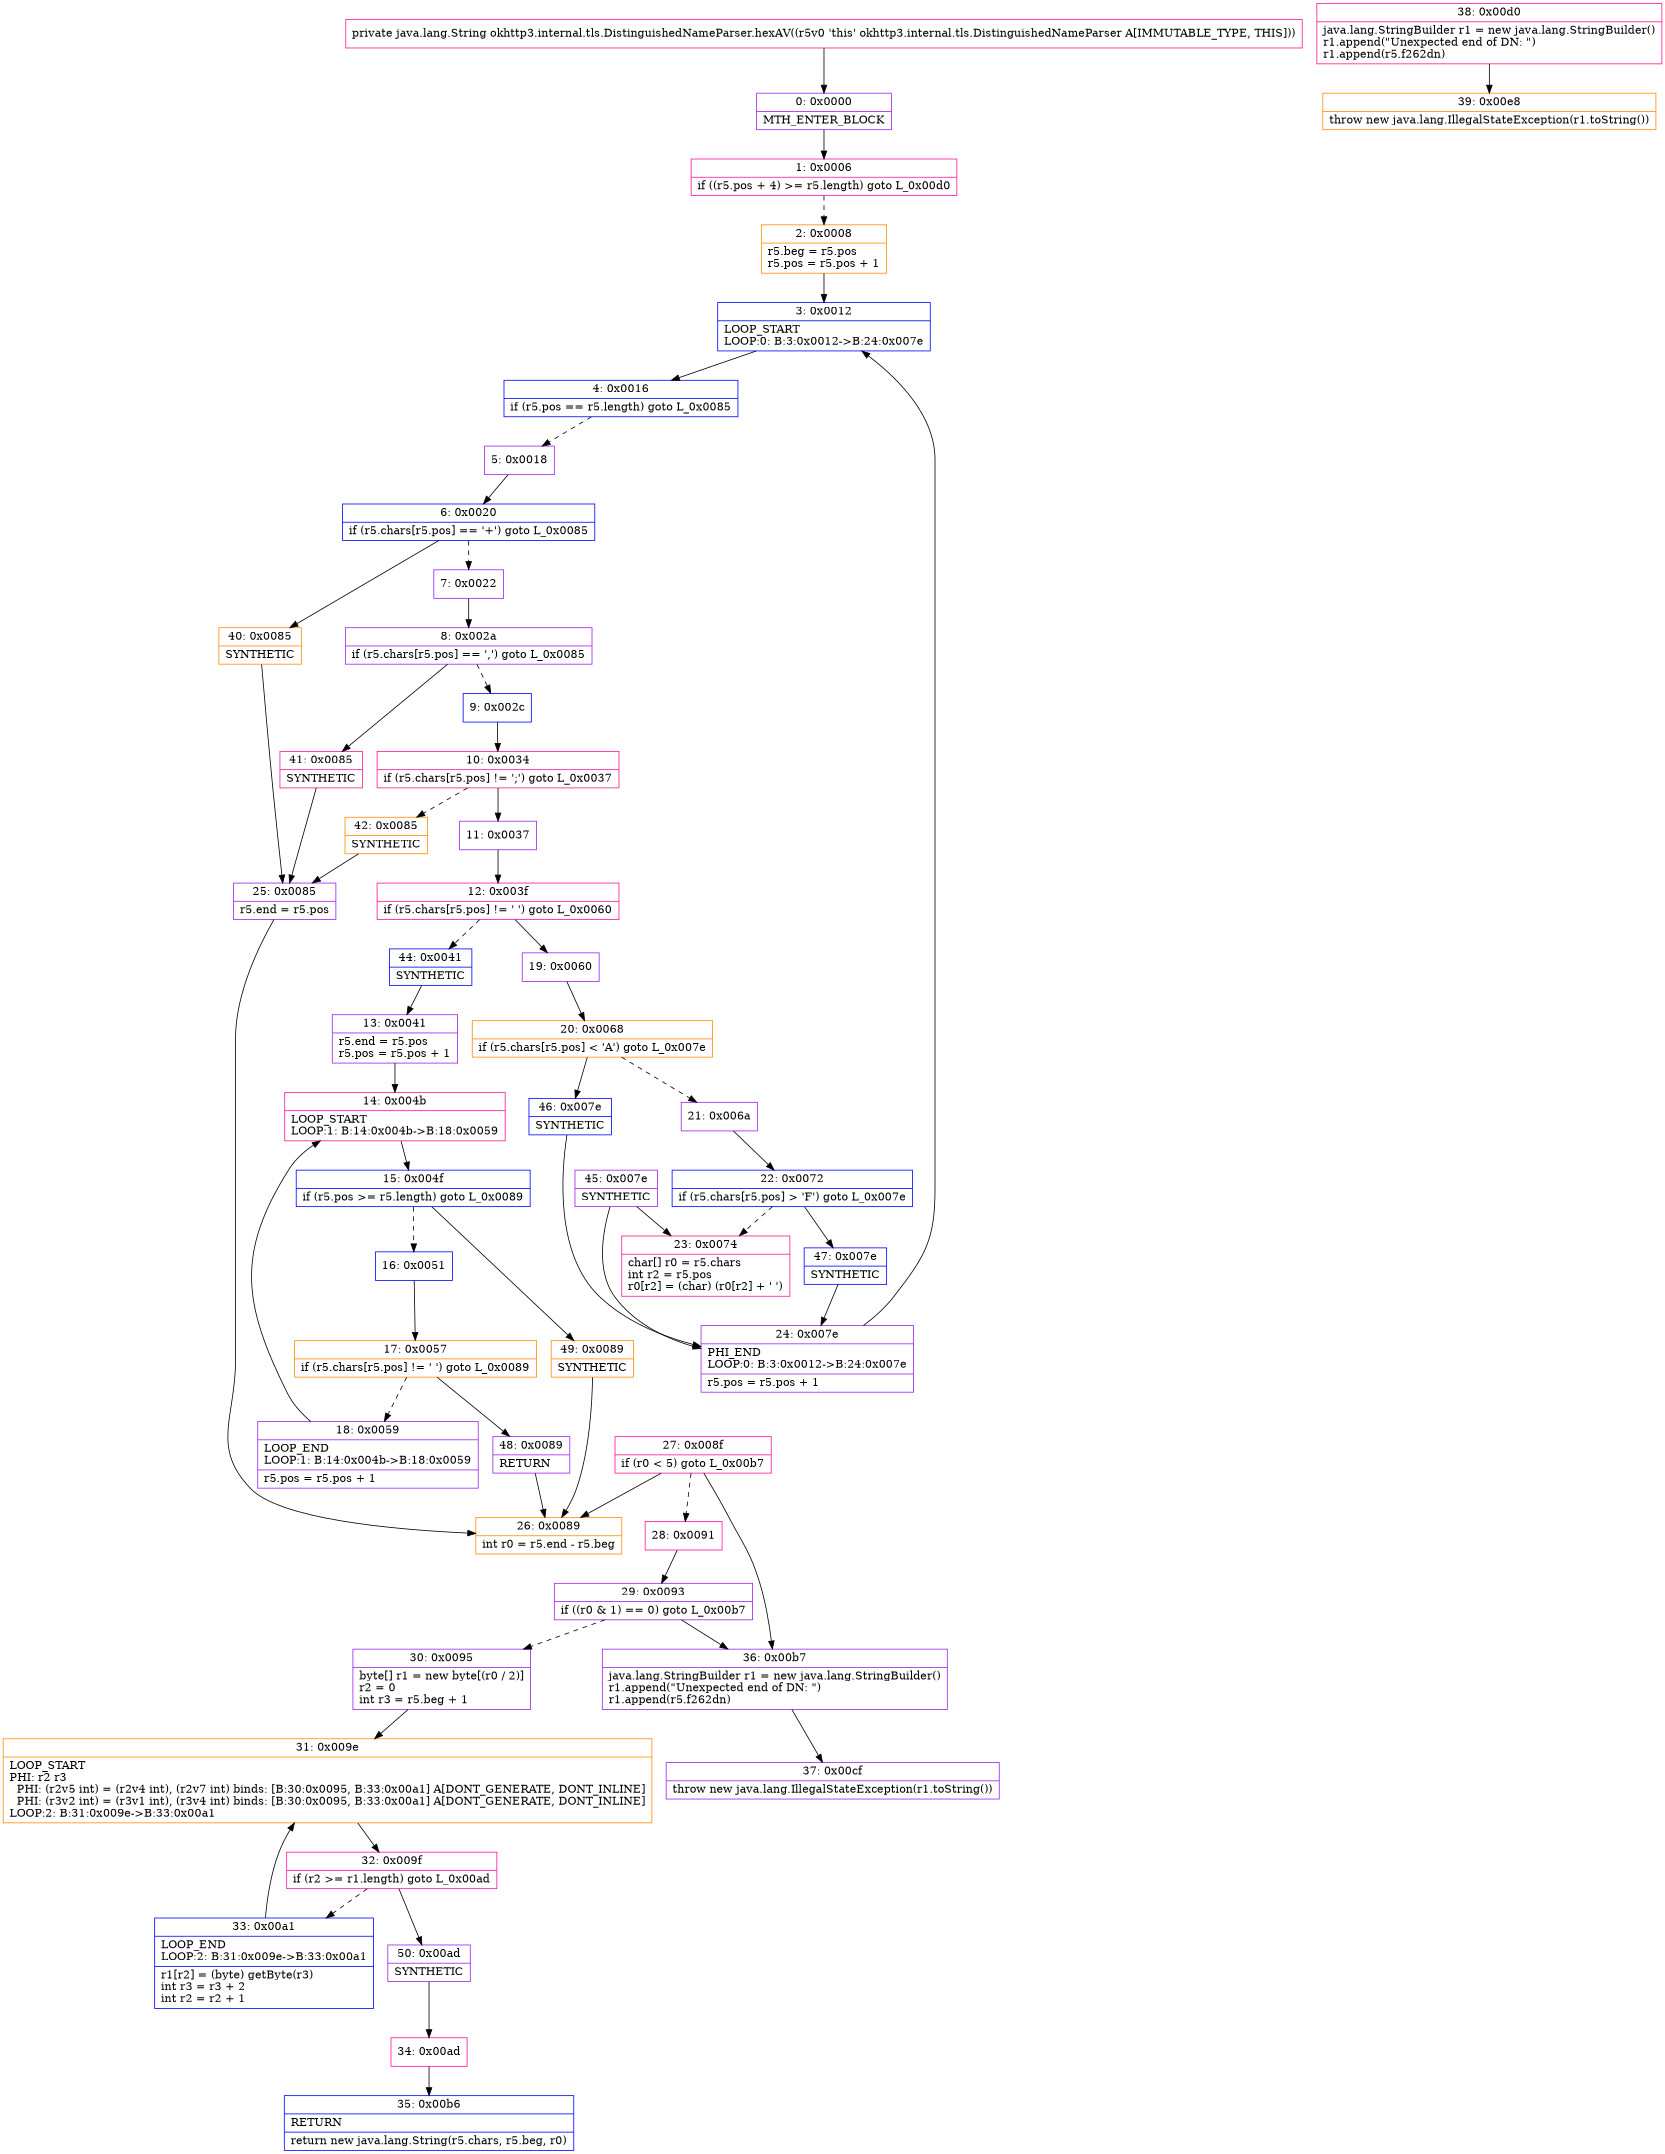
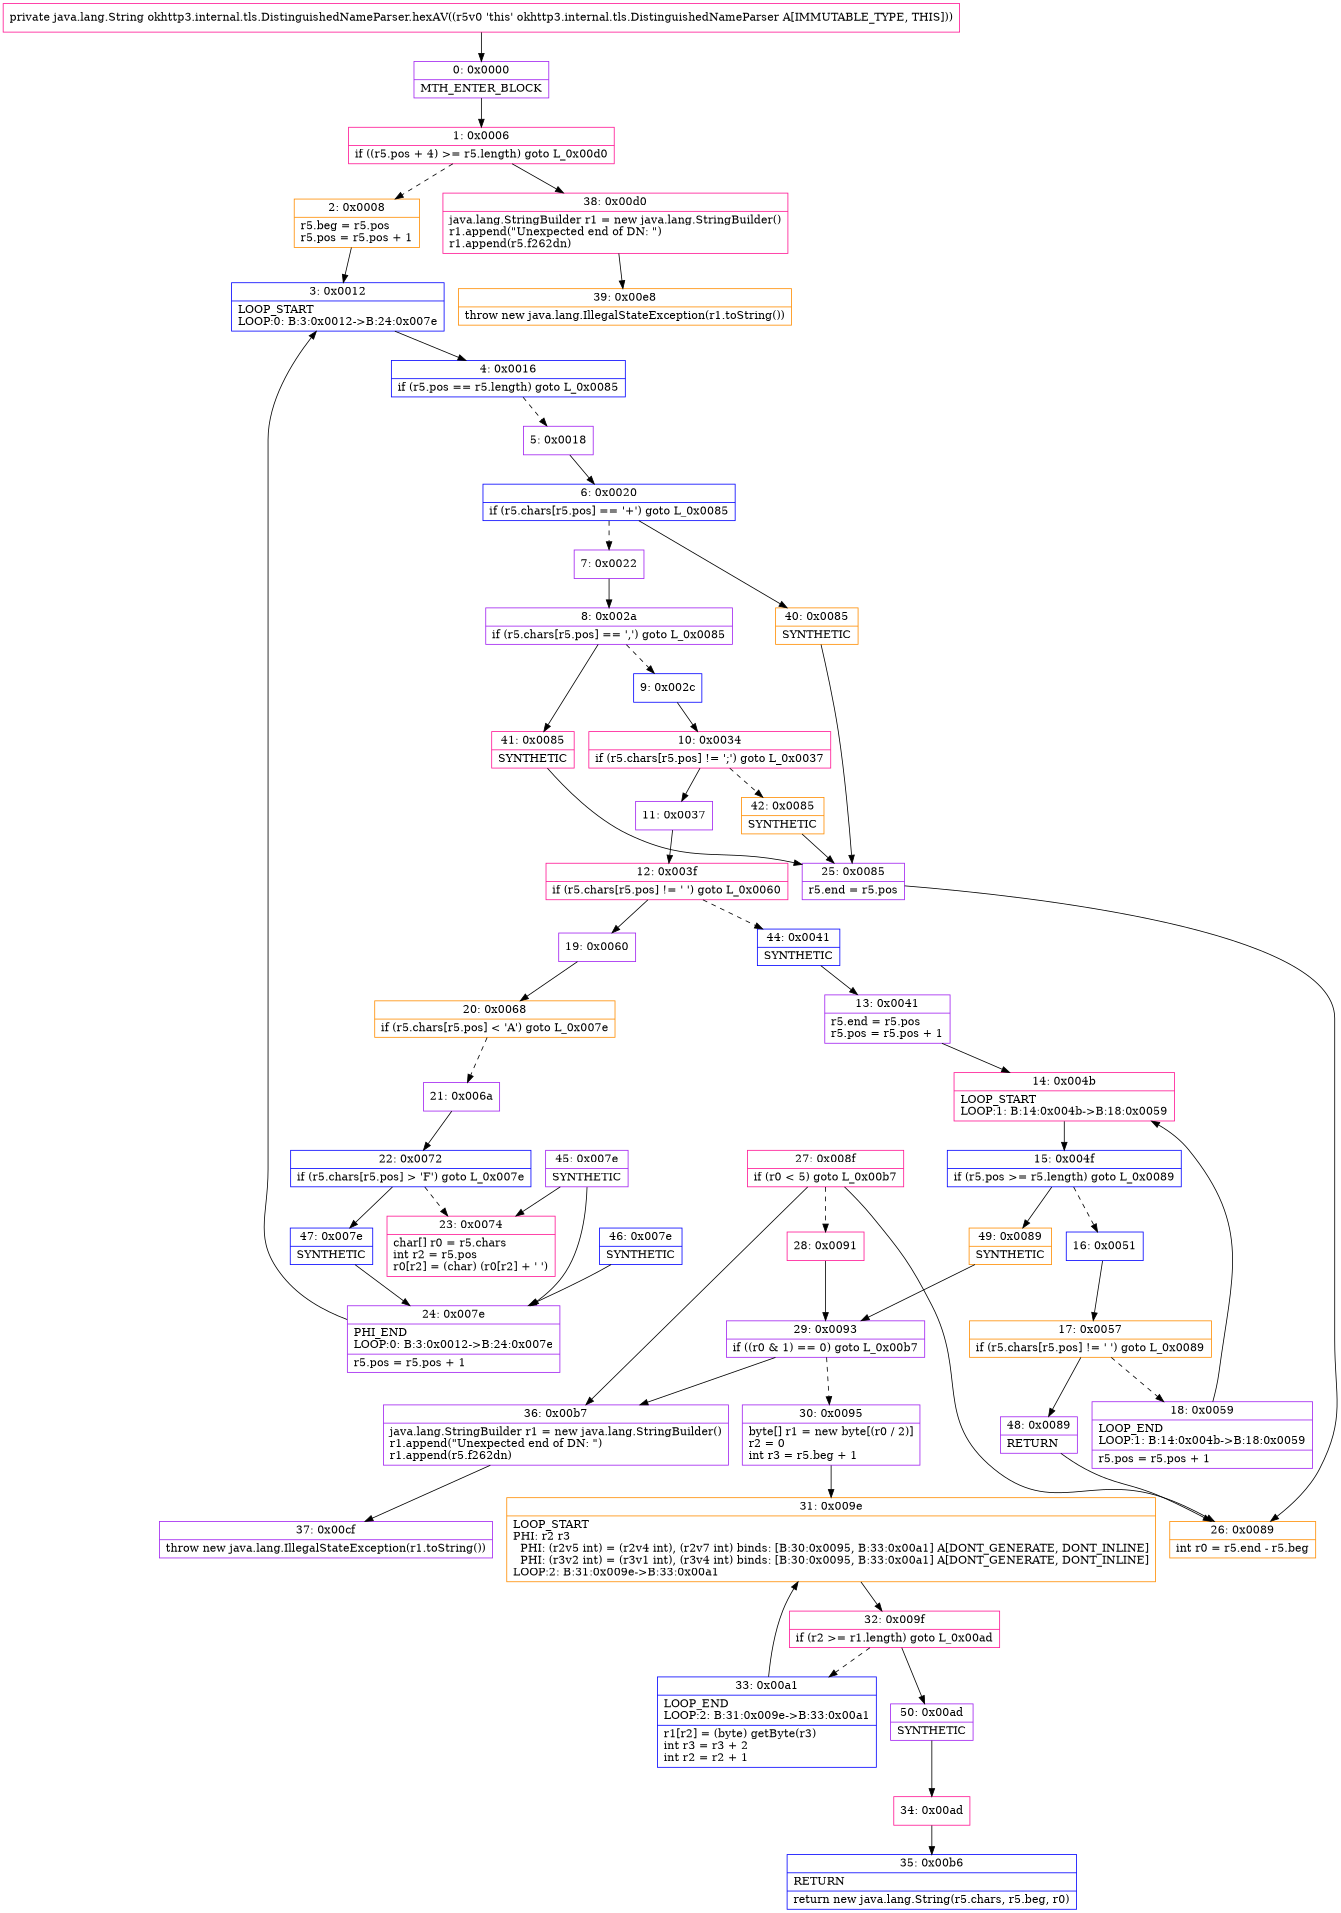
edge "1: 0x0006" -> "38: 0x00d0": added
edge "20: 0x0068" -> "46: 0x007e": removed
edge "49: 0x0089" -> "26: 0x0089": now "49: 0x0089" -> "29: 0x0093"
